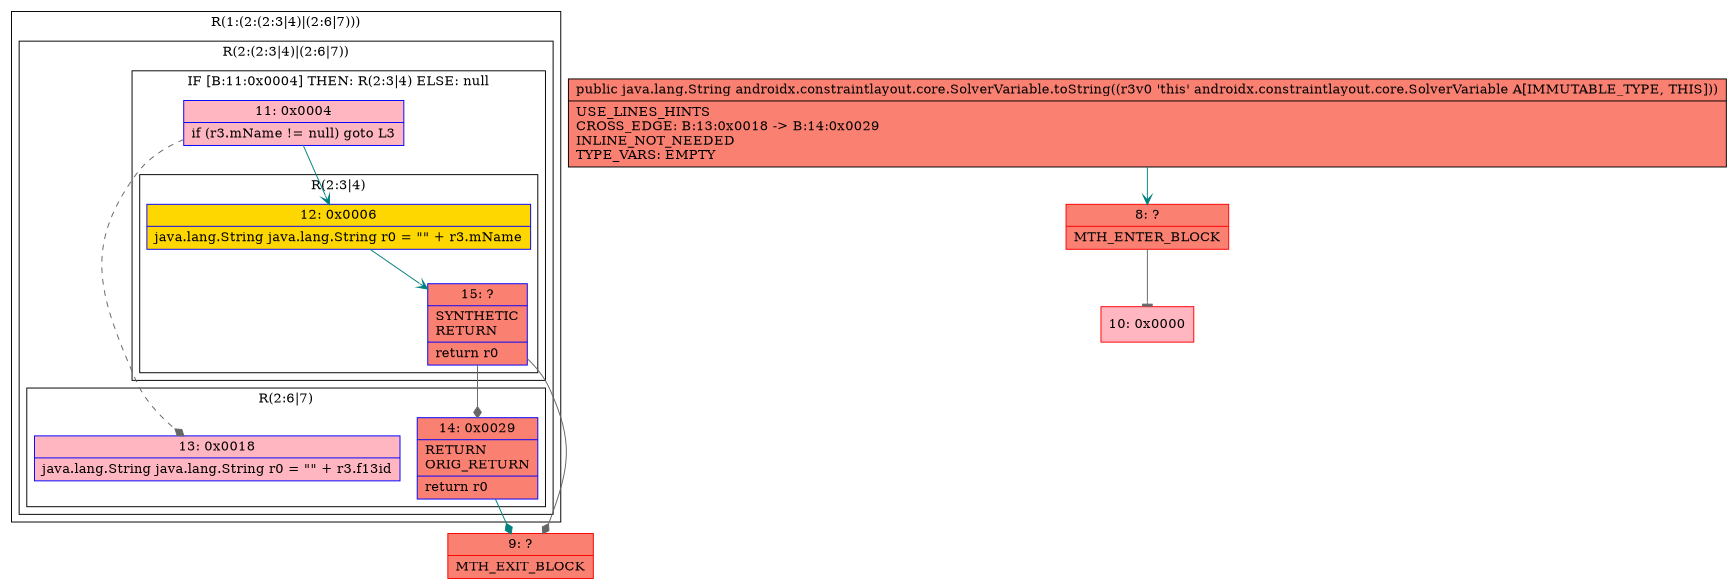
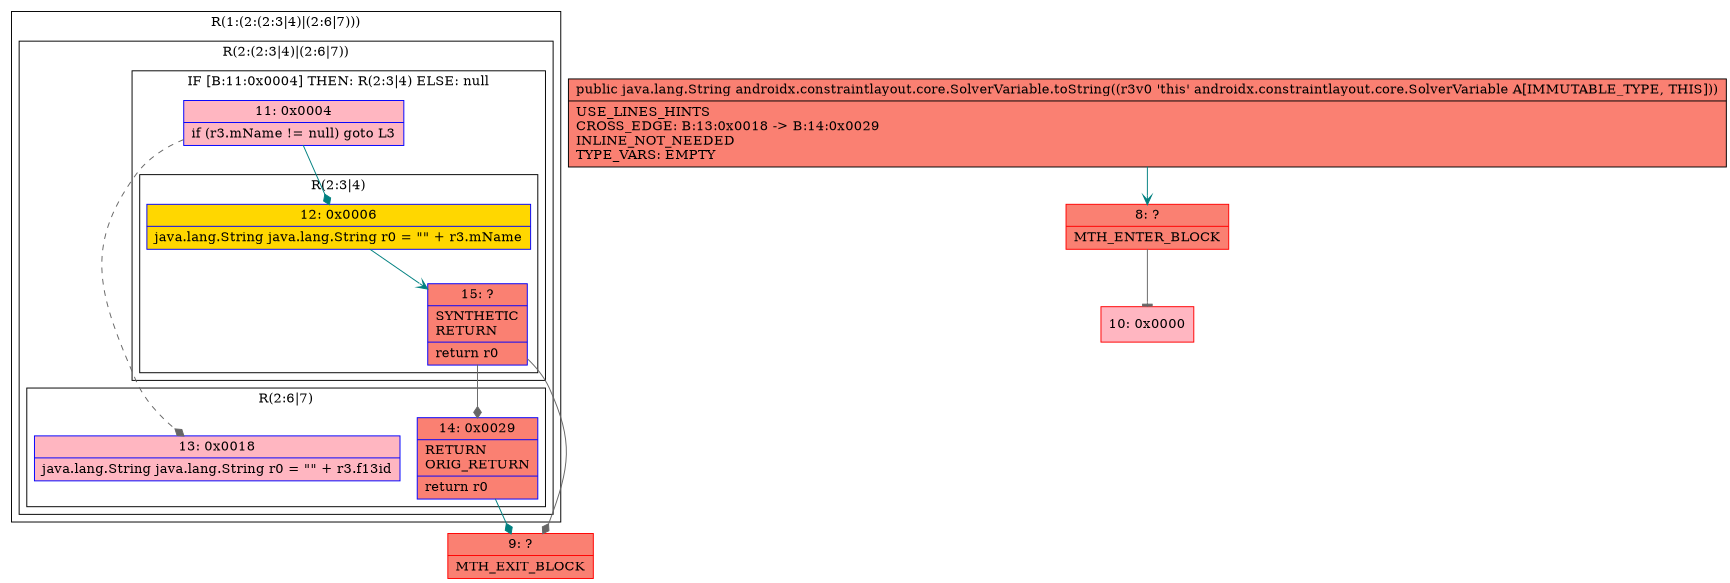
edge "11: 0x0004" -> "12: 0x0006": arrowhead vee -> diamond
